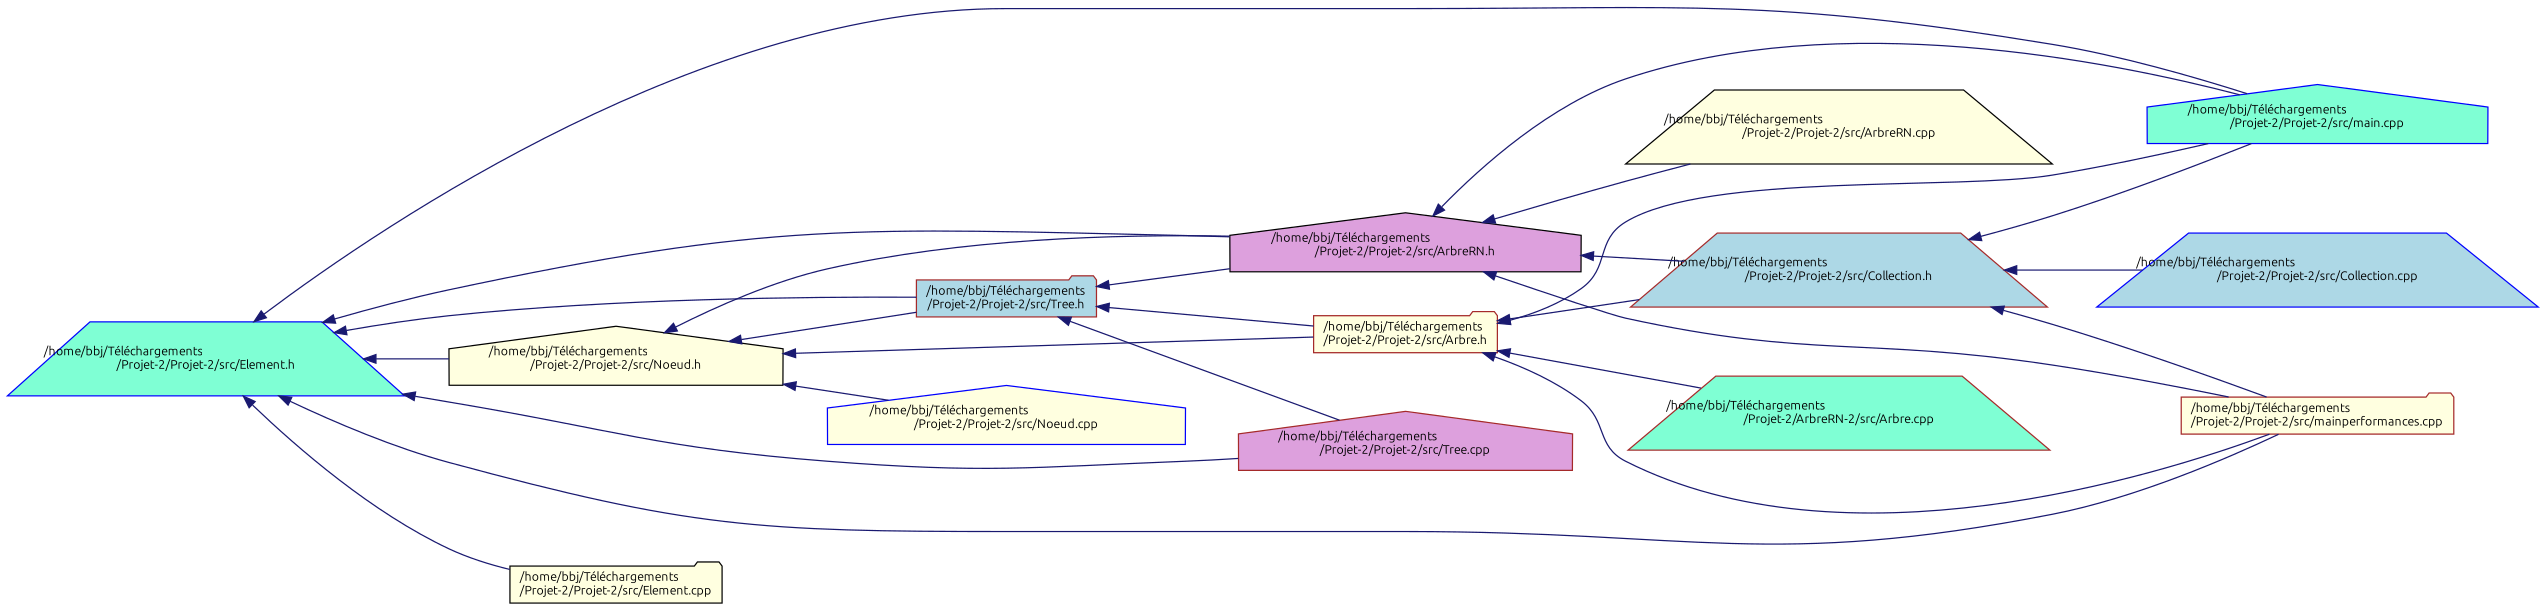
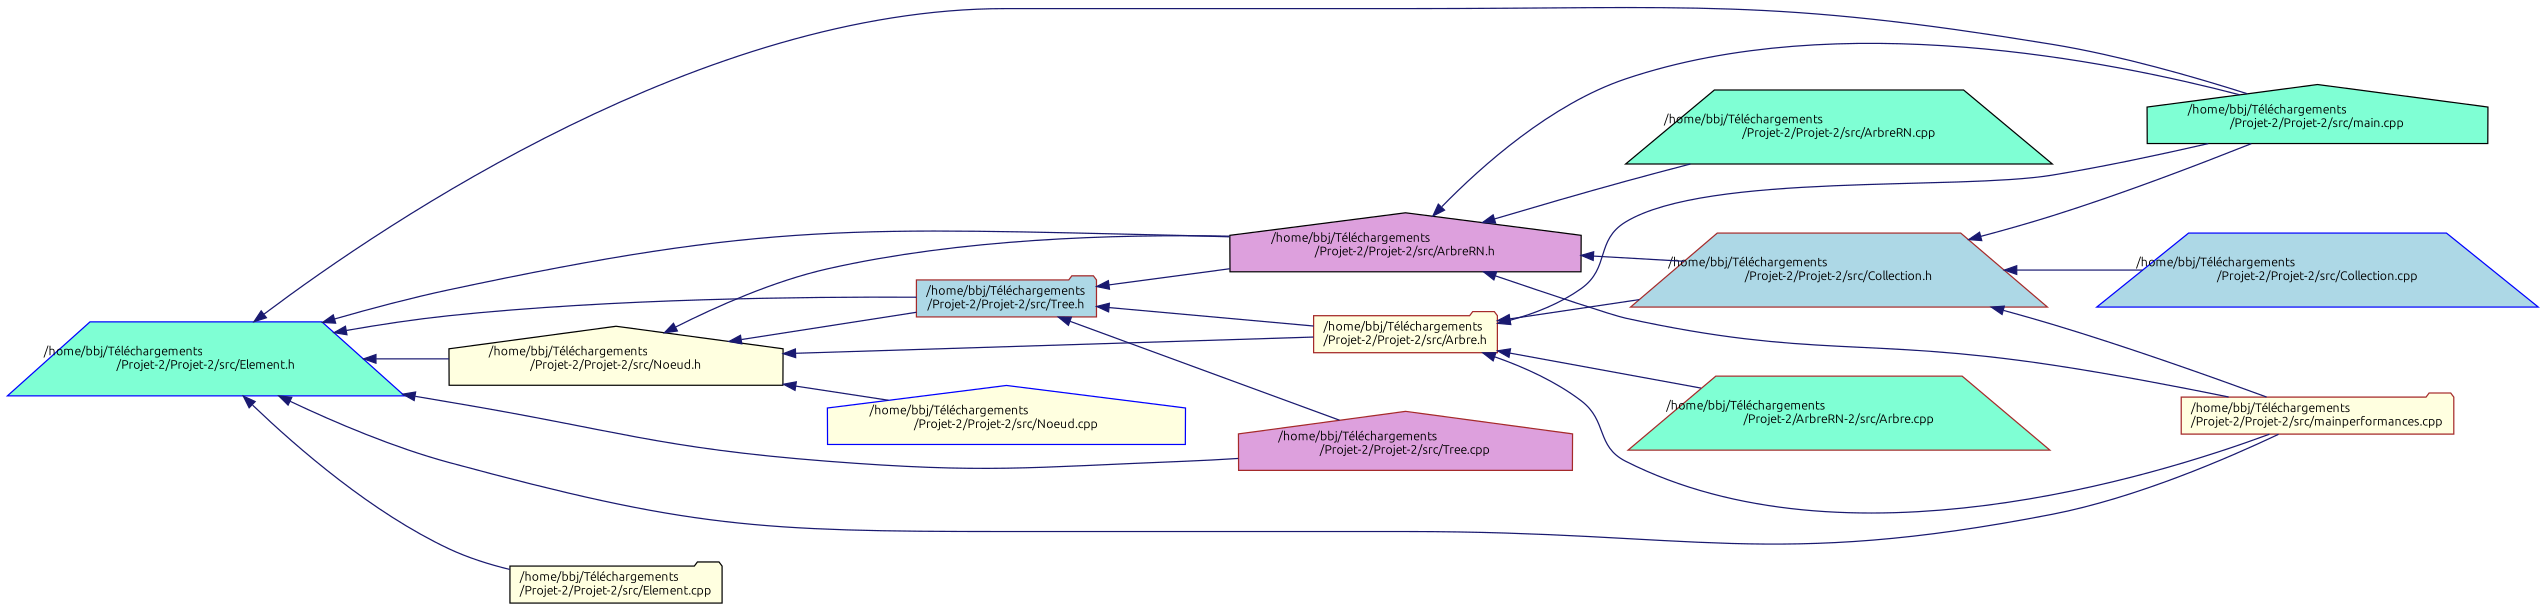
node "/home/bbj/Téléchargements /Projet-2/Projet-2/src/main.cpp": color blue -> black
node "/home/bbj/Téléchargements /Projet-2/Projet-2/src/ArbreRN.cpp": fillcolor lightyellow -> aquamarine
